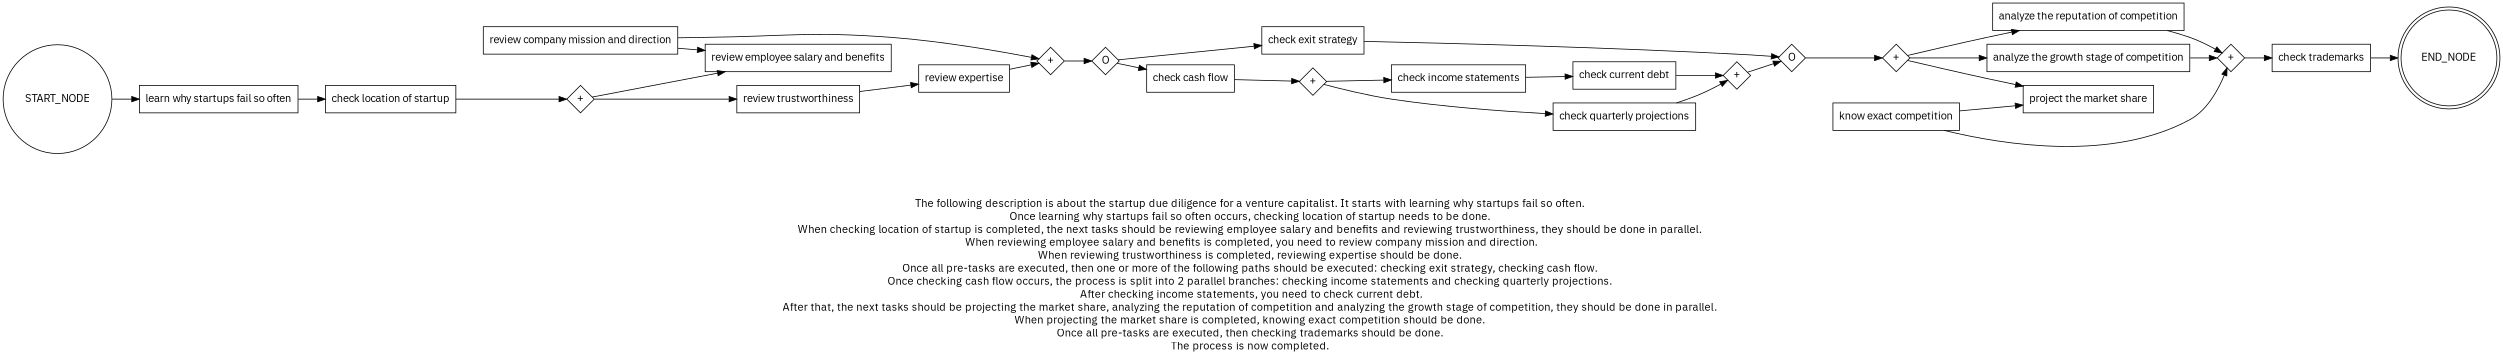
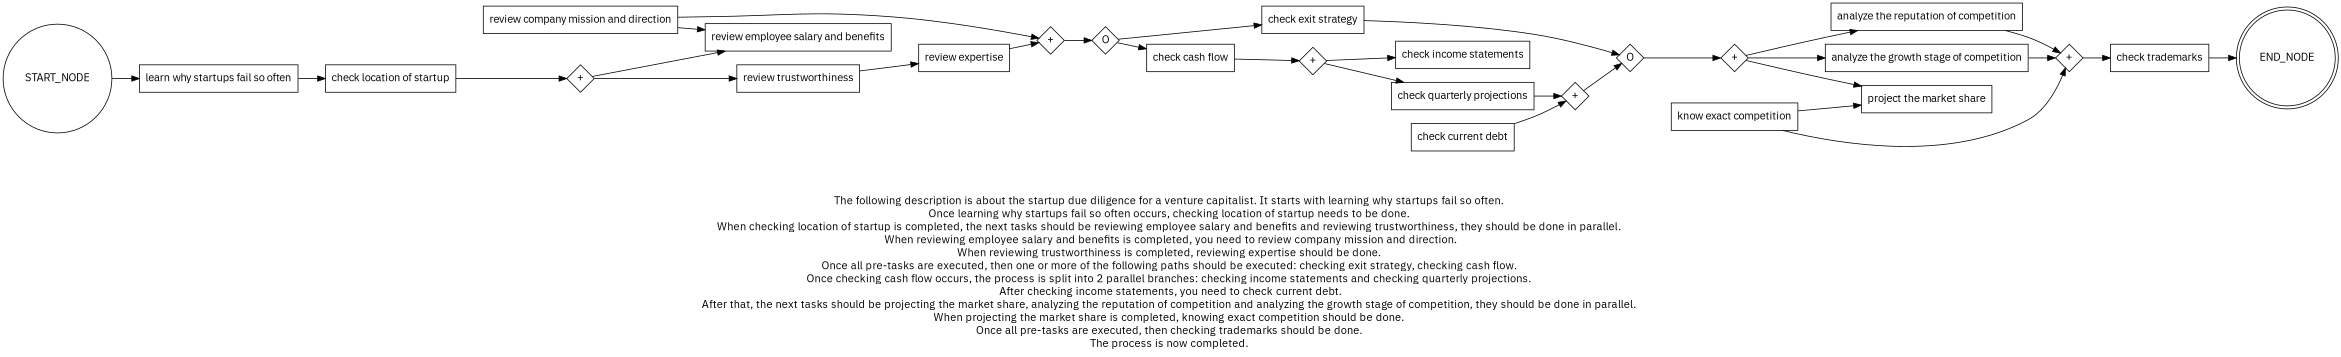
edge "check income statements" -> "check current debt": removed
